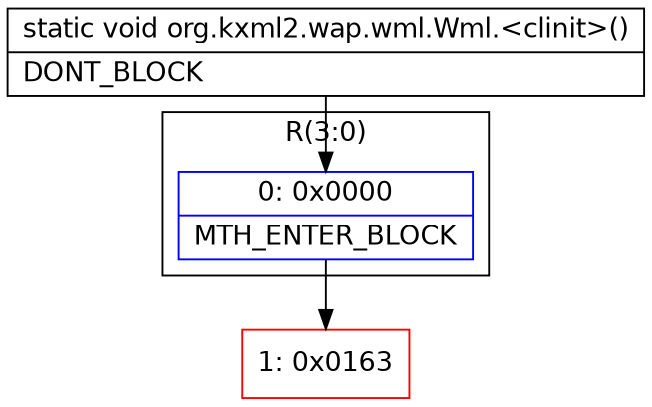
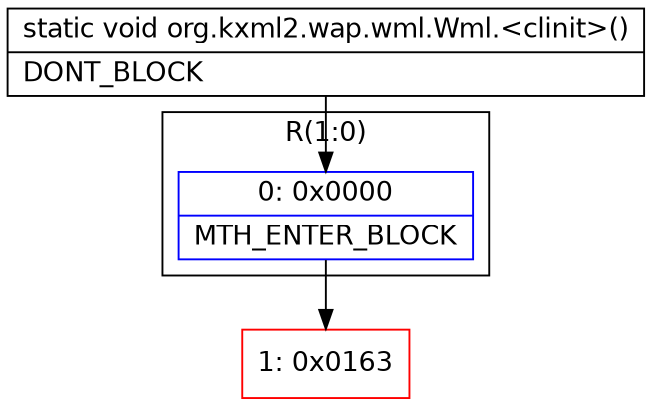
cluster "R(3:0)": label "R(3:0)" -> "R(1:0)"
